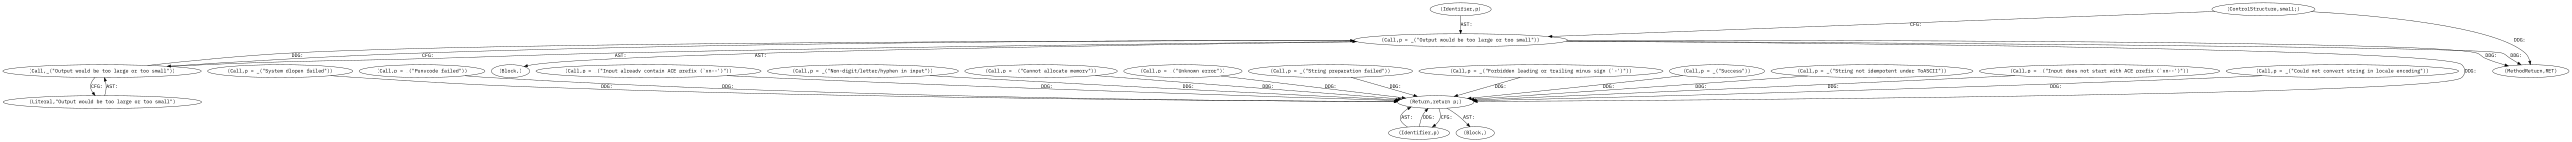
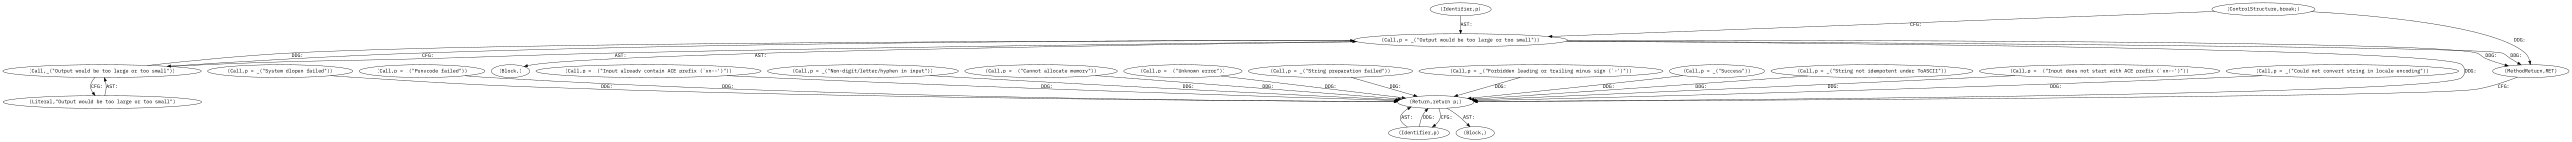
node "(ControlStructure,small;)": label "(ControlStructure,small;)" -> "(ControlStructure,break;)"
edge "(MethodReturn,RET)" -> "(Return,return p;)": added, label "CFG:"
